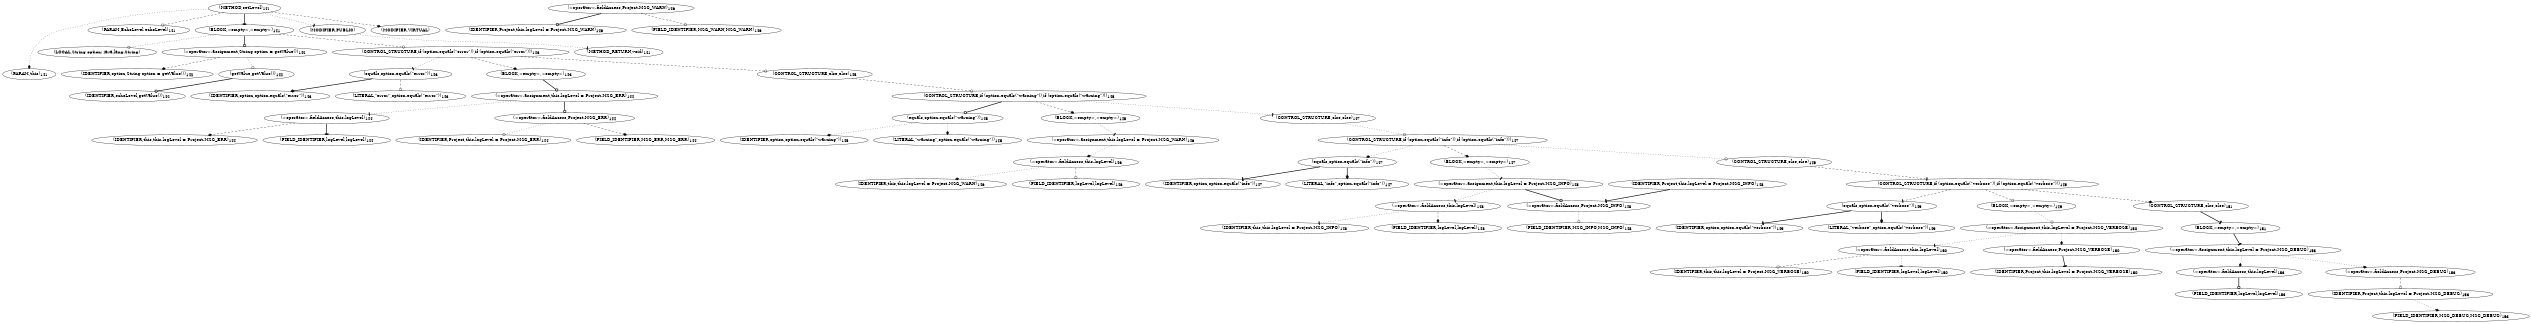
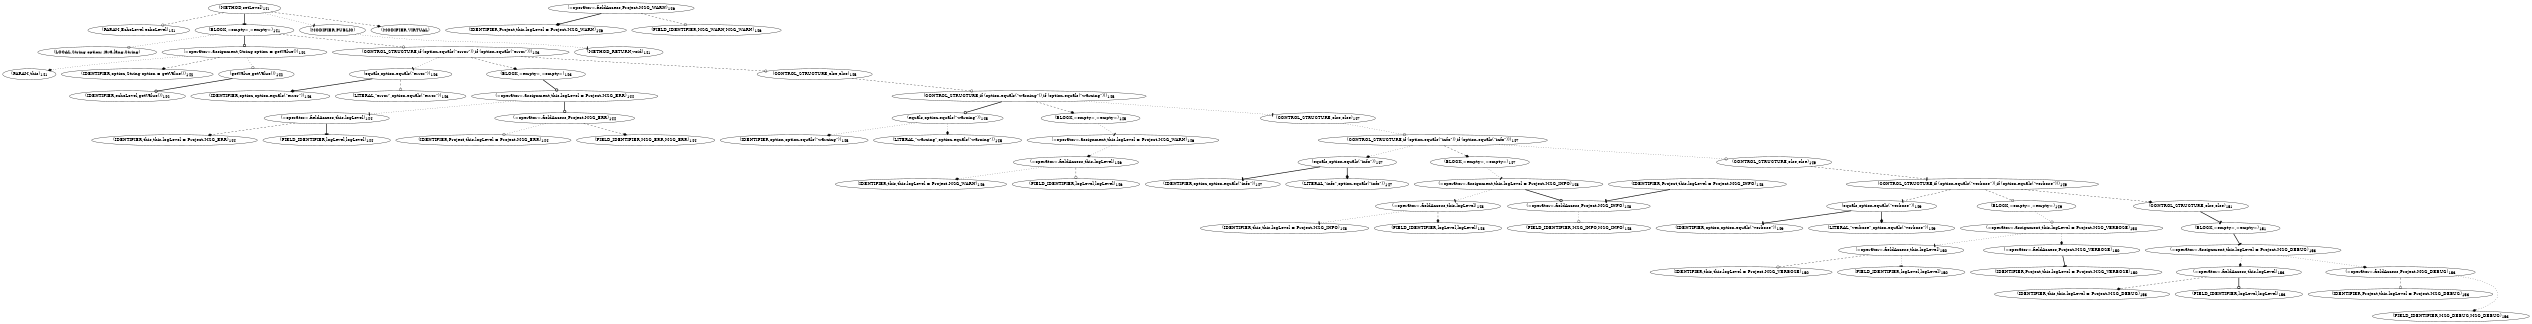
edge "(METHOD,setLevel)" -> "(PARAM,this)": now "(<operator>.assignment,String option = getValue())" -> "(PARAM,this)"
edge "(<operator>.fieldAccess,Project.MSG_WARN)" -> "(IDENTIFIER,Project,this.logLevel = Project.MSG_WARN)": arrowhead odot -> diamond
node "(IDENTIFIER,this,this.logLevel = Project.MSG_DEBUG)": added
edge "(IDENTIFIER,Project,this.logLevel = Project.MSG_DEBUG)" -> "(FIELD_IDENTIFIER,MSG_DEBUG,MSG_DEBUG)": now "(<operator>.fieldAccess,Project.MSG_DEBUG)" -> "(FIELD_IDENTIFIER,MSG_DEBUG,MSG_DEBUG)"
